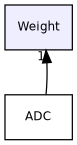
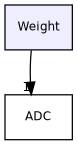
edge "ADC" -> "Weight": reversed
